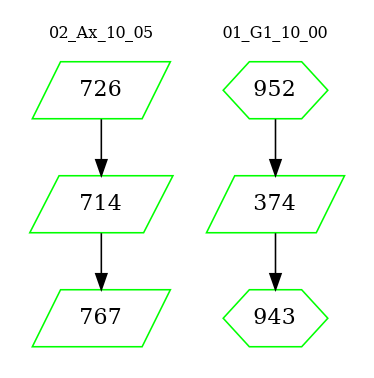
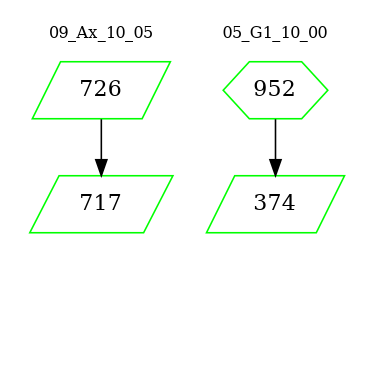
cluster "02_Ax_10_05": label "02_Ax_10_05" -> "09_Ax_10_05"
cluster "01_G1_10_00": label "01_G1_10_00" -> "05_G1_10_00"
node "714": label "714" -> "717"
node "767": removed
node "943": removed
